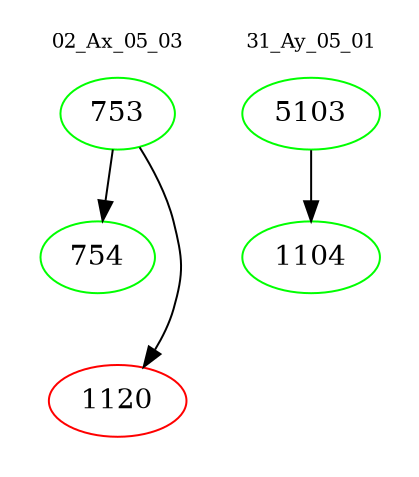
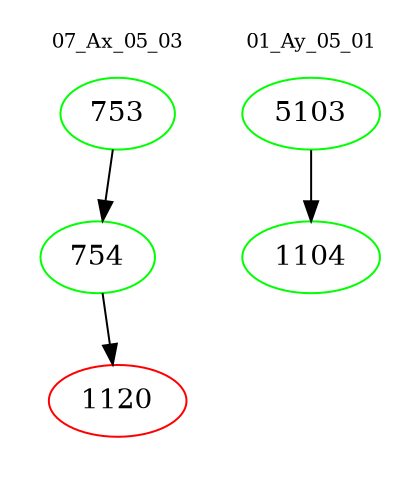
cluster "02_Ax_05_03": label "02_Ax_05_03" -> "07_Ax_05_03"
cluster "31_Ay_05_01": label "31_Ay_05_01" -> "01_Ay_05_01"
edge "753" -> "1120": now "754" -> "1120"
